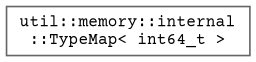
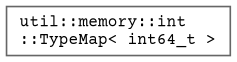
node "util::memory::internal ::TypeMap< int64_t >": label "util::memory::internal ::TypeMap< int64_t >" -> "util::memory::int ::TypeMap< int64_t >"
